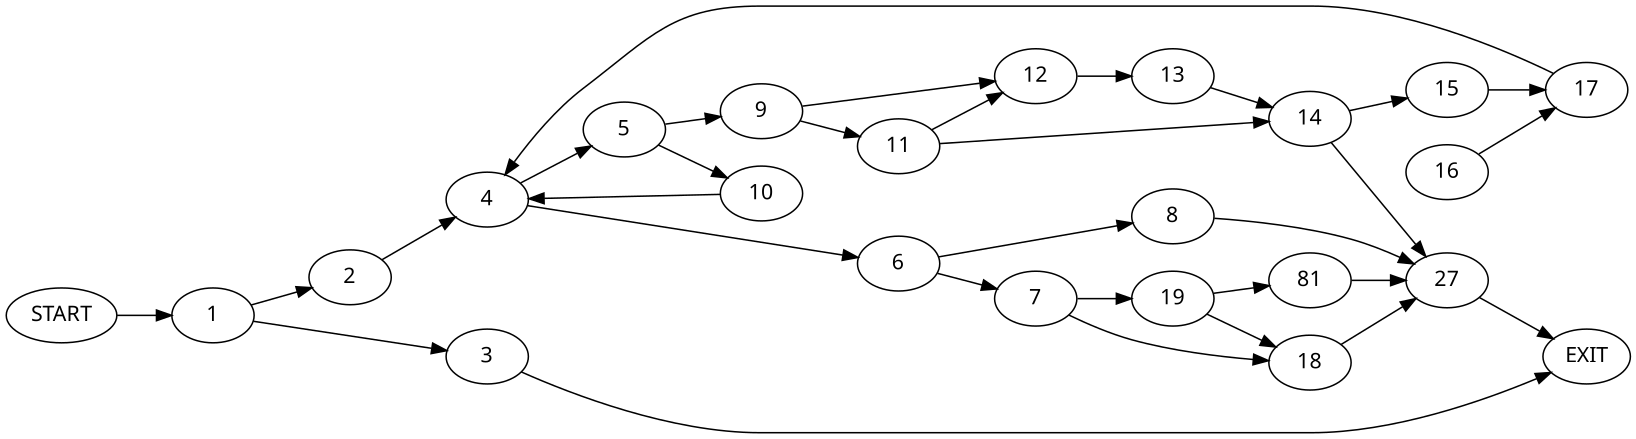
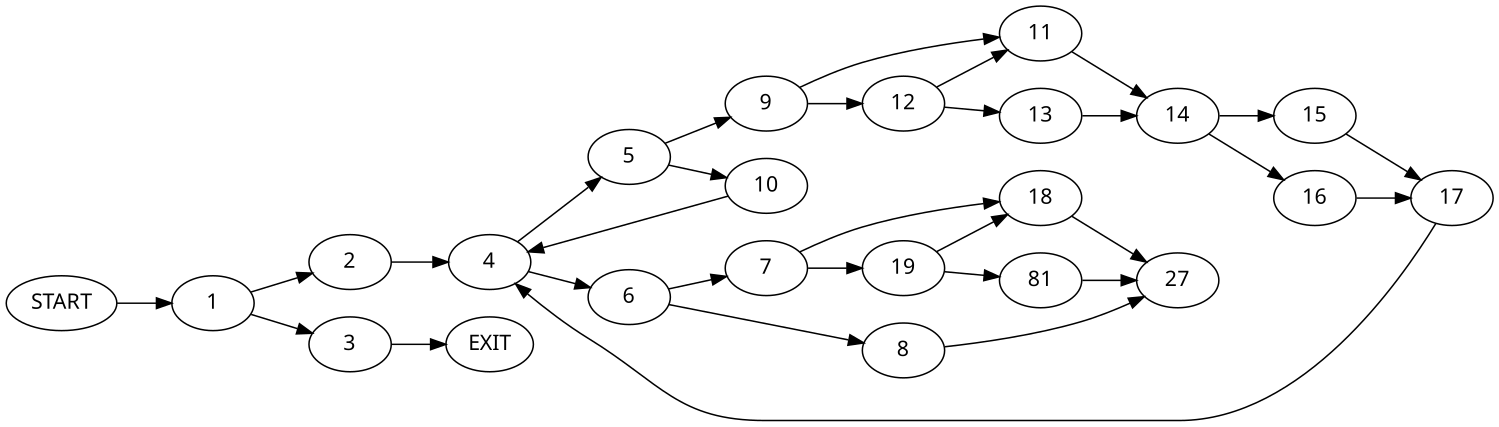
edge "11" -> "12": reversed
edge "14" -> "27": now "14" -> "16"
edge "27" -> "EXIT": removed
